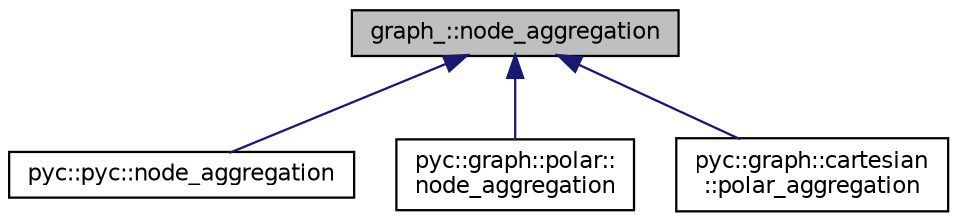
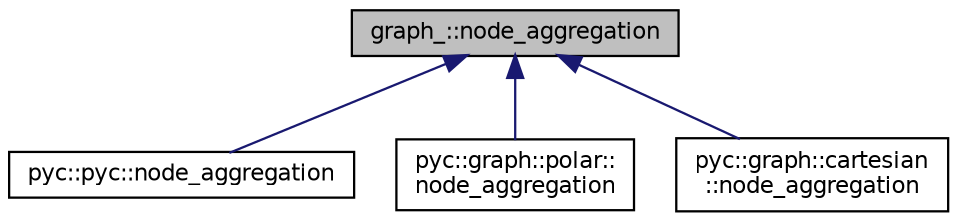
node "pyc::graph::cartesian ::polar_aggregation": label "pyc::graph::cartesian ::polar_aggregation" -> "pyc::graph::cartesian ::node_aggregation"
